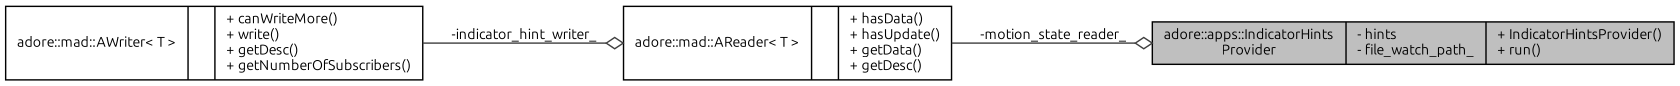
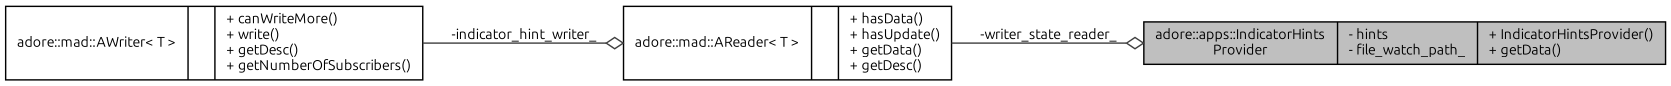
edge "adore::mad::AReader< T >" -> "adore::apps::IndicatorHints": label " -motion_state_reader_" -> " -writer_state_reader_"
node "adore::apps::IndicatorHints": text "+ run()" -> "+ getData()"
